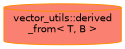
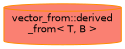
node "vector_utils::derived _from< T, B >": label "vector_utils::derived _from< T, B >" -> "vector_from::derived _from< T, B >"
